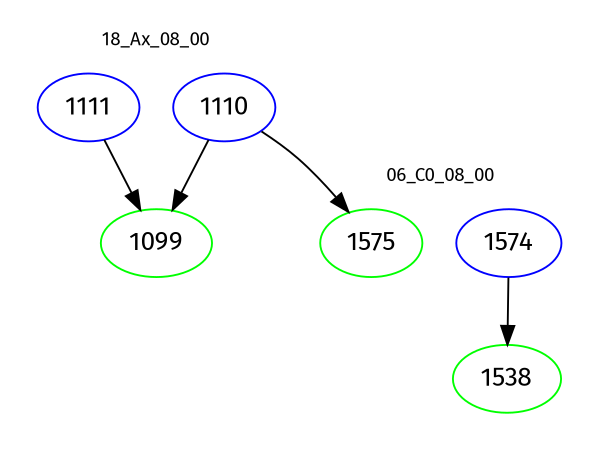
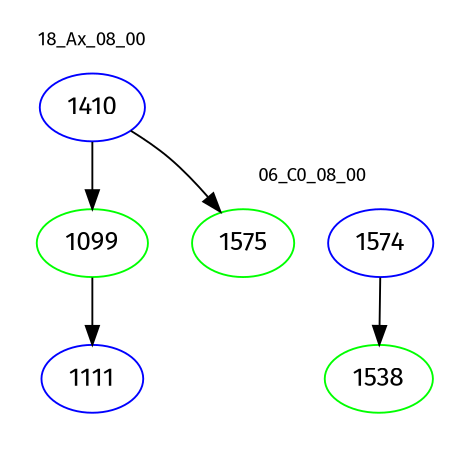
node "1110": label "1110" -> "1410"
edge "1111" -> "1099": reversed
